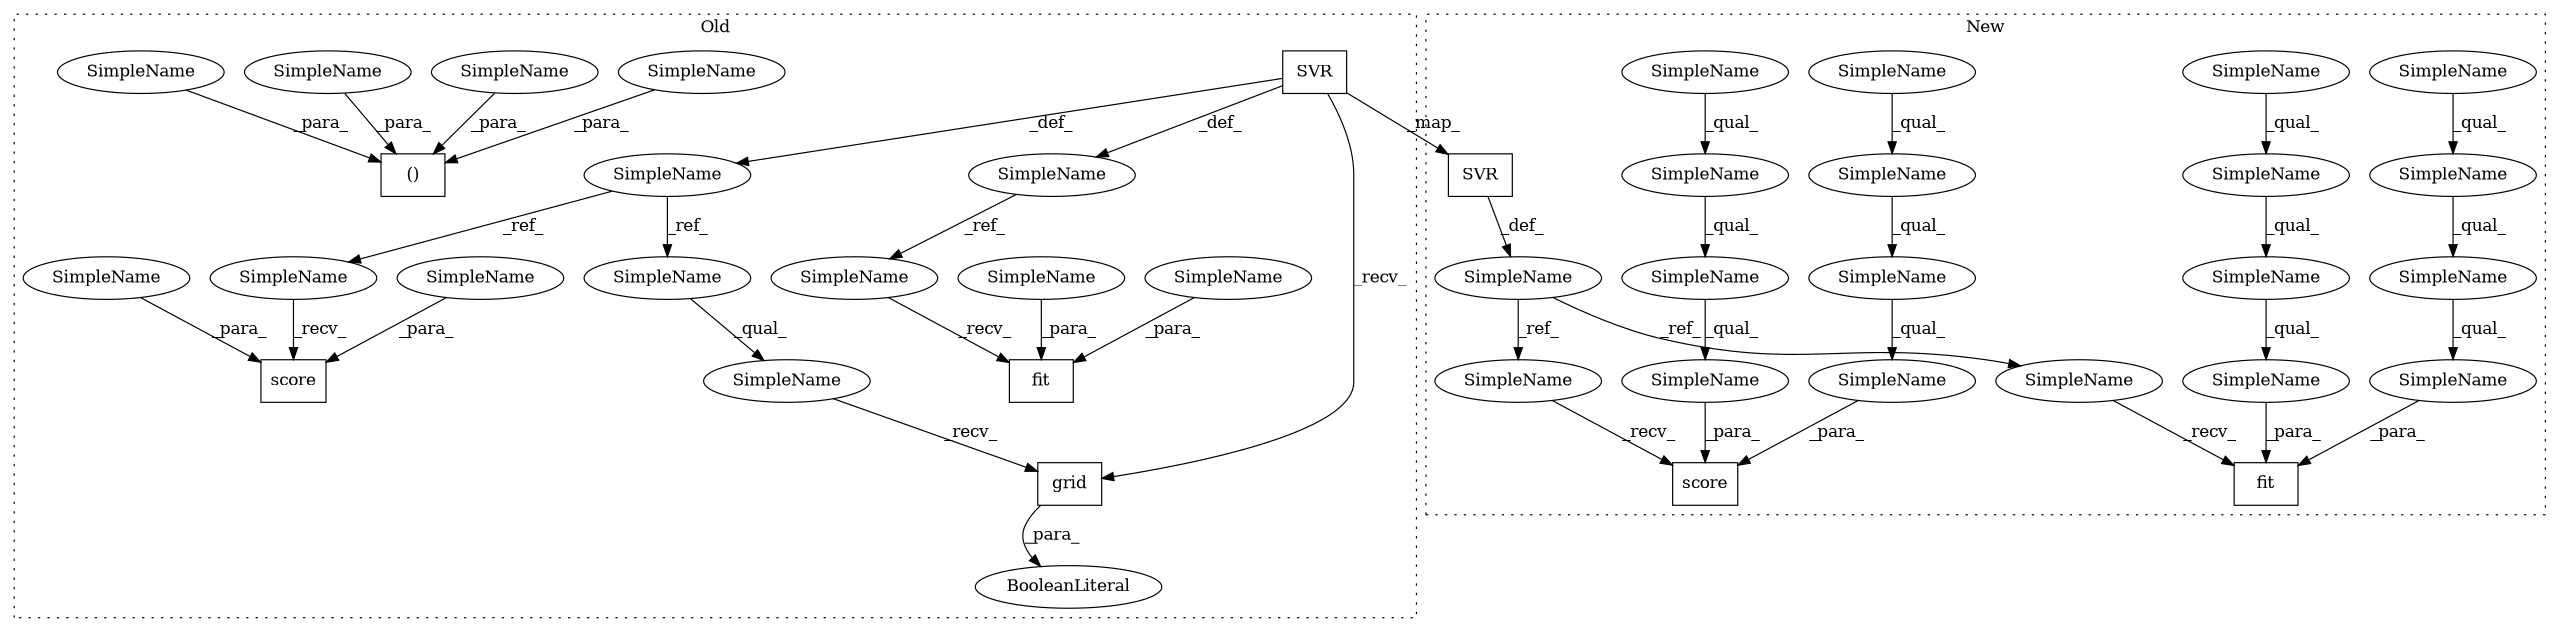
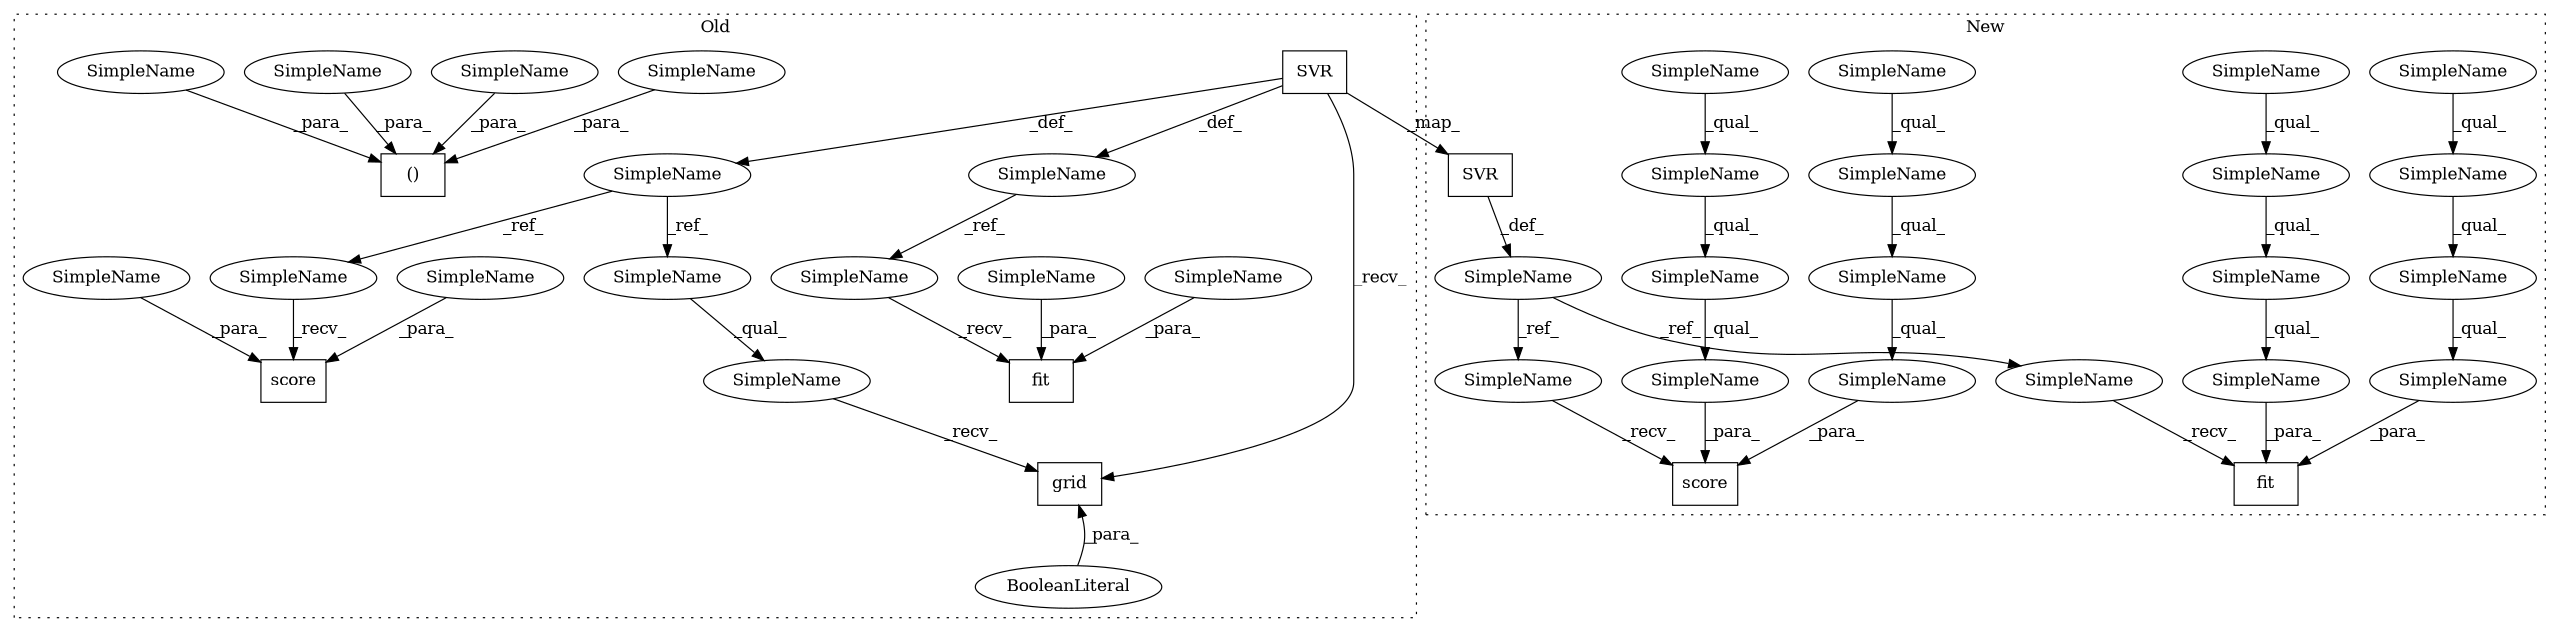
edge "grid" -> "BooleanLiteral": reversed
